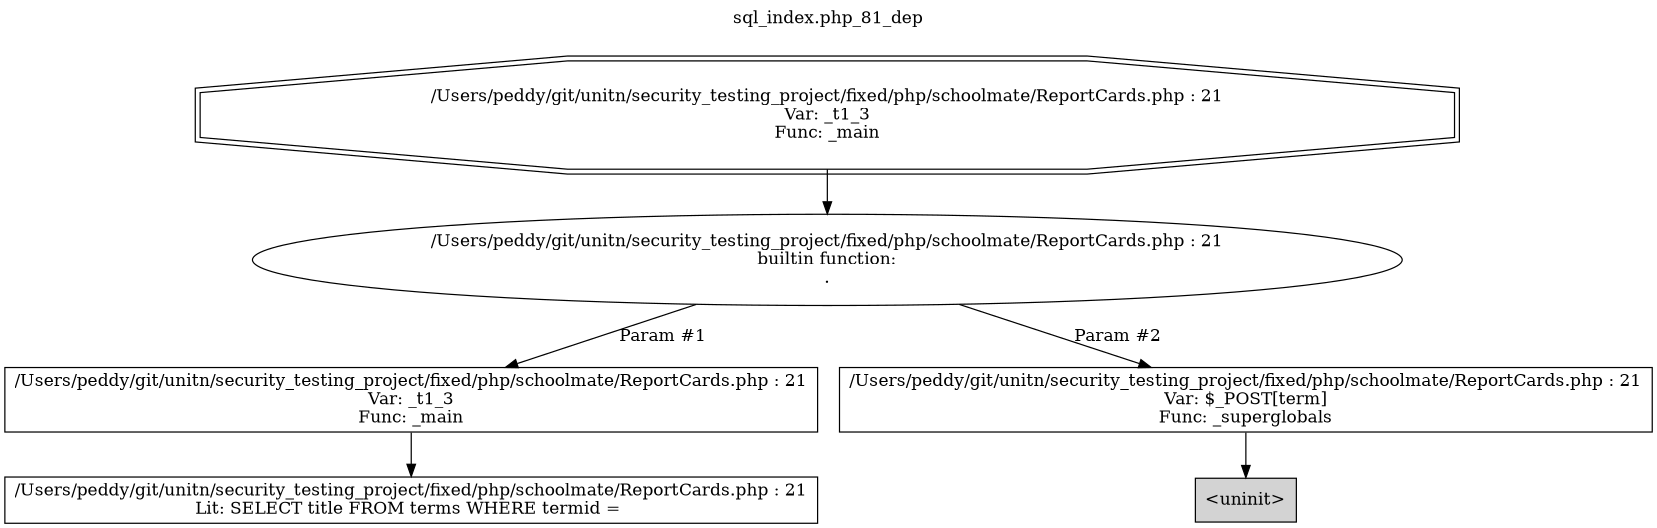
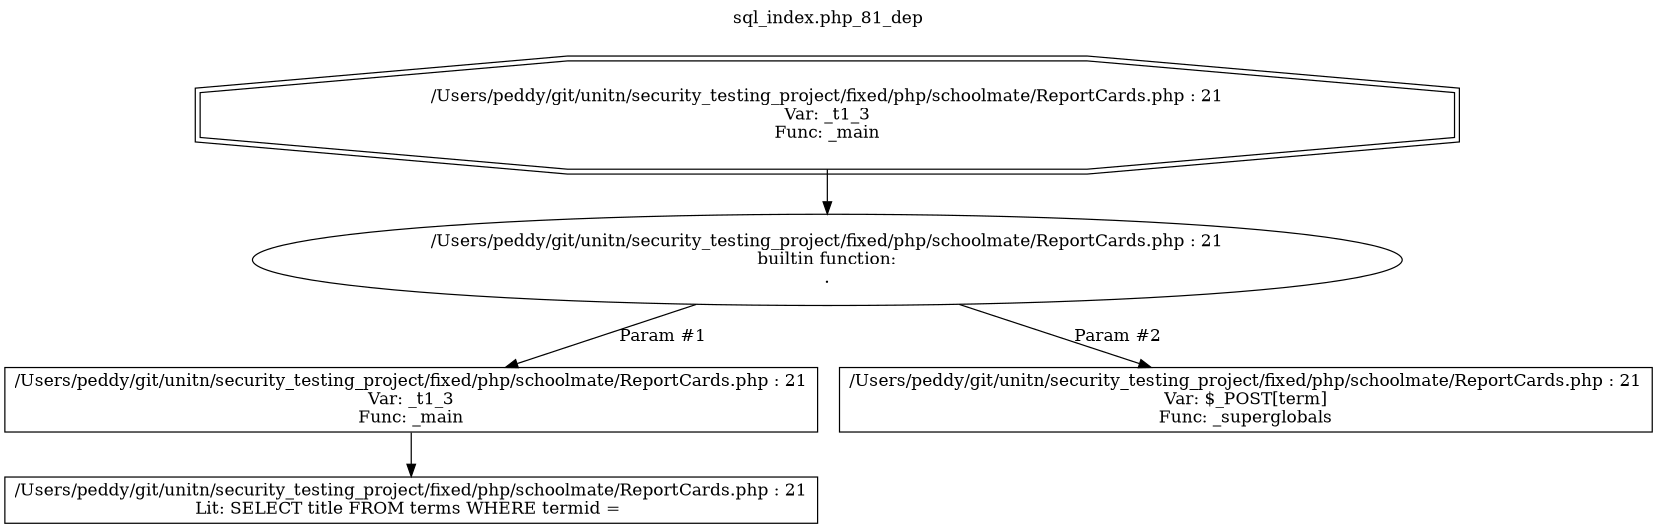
node "<uninit>": removed
